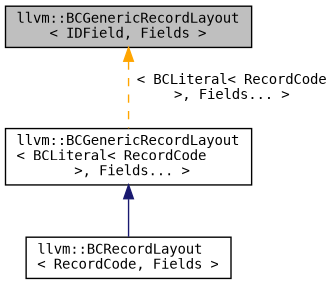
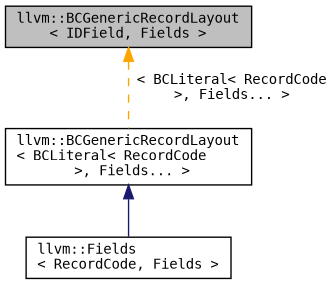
node "llvm::BCRecordLayout < RecordCode, Fields >": label "llvm::BCRecordLayout < RecordCode, Fields >" -> "llvm::Fields < RecordCode, Fields >"
